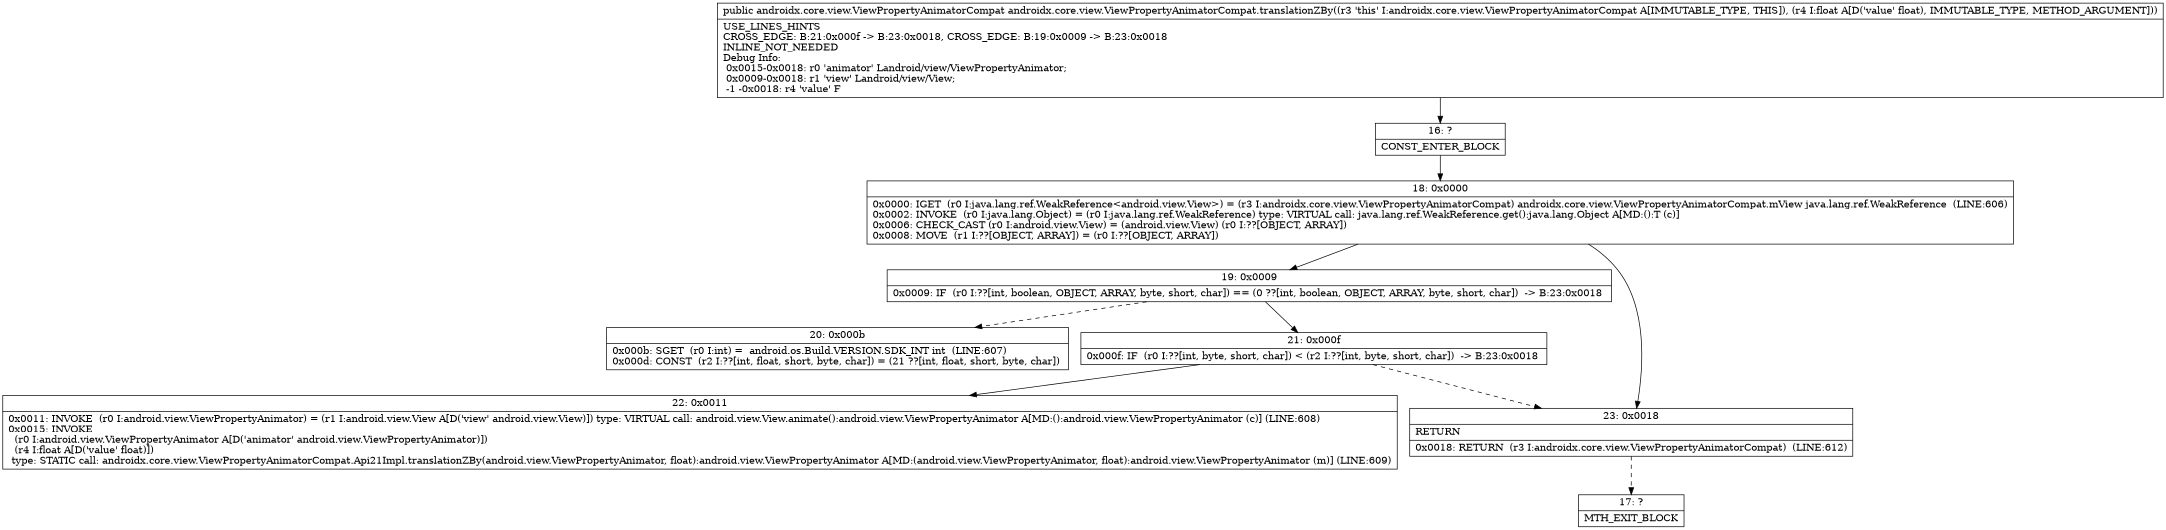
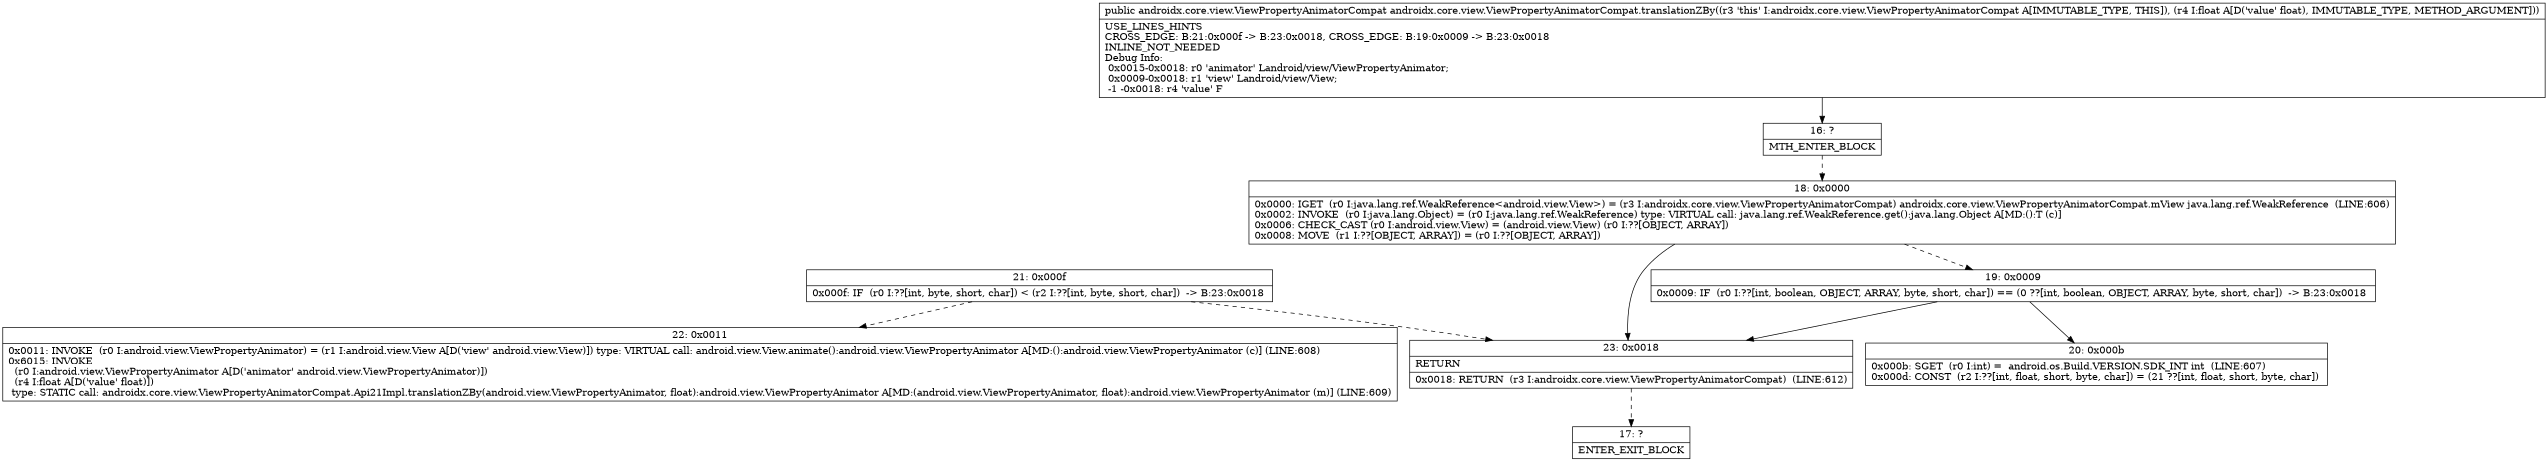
node "16: ?": text "CONST_ENTER_BLOCK" -> "MTH_ENTER_BLOCK"
edge "16: ?" -> "18: 0x0000": style solid -> dashed
edge "18: 0x0000" -> "19: 0x0009": style solid -> dashed
edge "19: 0x0009" -> "20: 0x000b": style dashed -> solid
edge "19: 0x0009" -> "21: 0x000f": now "19: 0x0009" -> "23: 0x0018"
edge "21: 0x000f" -> "22: 0x0011": style solid -> dashed
node "22: 0x0011": text "0x0015: INVOKE" -> "0x6015: INVOKE"
node "17: ?": text "MTH_EXIT_BLOCK" -> "ENTER_EXIT_BLOCK"
